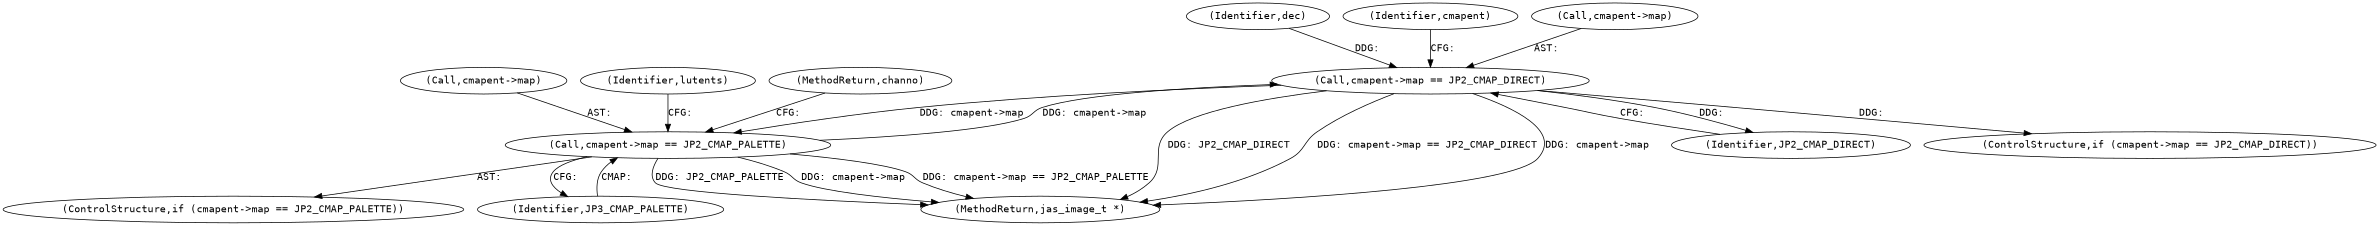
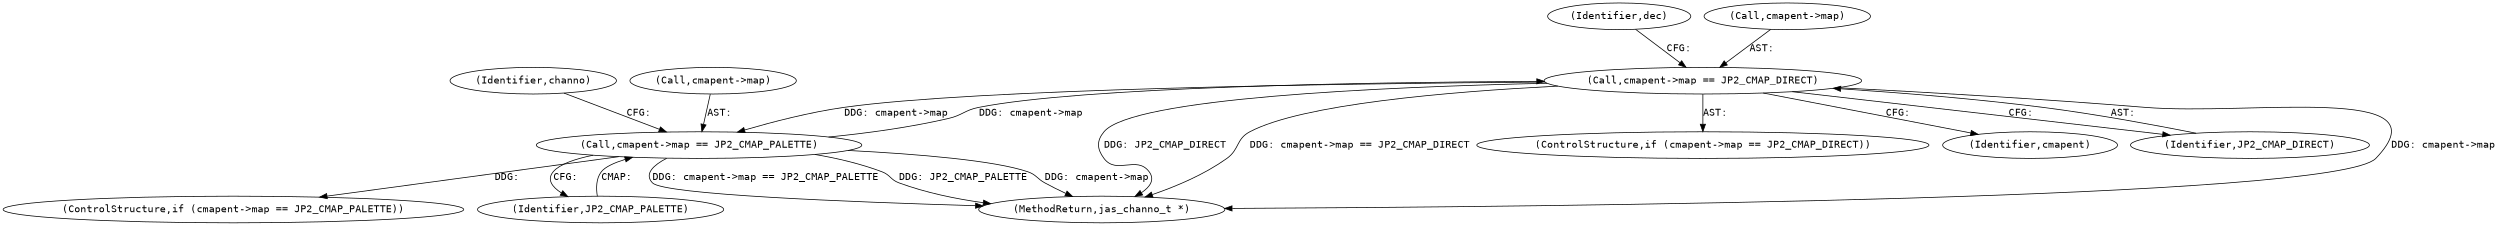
edge "(Identifier,cmapent)" -> "(Call,cmapent->map == JP2_CMAP_DIRECT)": reversed
edge "(Identifier,dec)" -> "(Call,cmapent->map == JP2_CMAP_DIRECT)": label "DDG: " -> "CFG: "
node "(Identifier,lutents)": removed
node "(MethodReturn,channo)": label "(MethodReturn,channo)" -> "(Identifier,channo)"
edge "(Identifier,JP2_CMAP_DIRECT)" -> "(Call,cmapent->map == JP2_CMAP_DIRECT)": label "CFG: " -> "AST: "
edge "(Call,cmapent->map == JP2_CMAP_DIRECT)" -> "(Identifier,JP2_CMAP_DIRECT)": label "DDG: " -> "CFG: "
edge "(Call,cmapent->map == JP2_CMAP_DIRECT)" -> "(ControlStructure,if (cmapent->map == JP2_CMAP_DIRECT))": label "DDG: " -> "AST: "
edge "(Call,cmapent->map == JP2_CMAP_PALETTE)" -> "(ControlStructure,if (cmapent->map == JP2_CMAP_PALETTE))": label "AST: " -> "DDG: "
node "(Identifier,JP3_CMAP_PALETTE)": label "(Identifier,JP3_CMAP_PALETTE)" -> "(Identifier,JP2_CMAP_PALETTE)"
node "(MethodReturn,jas_image_t *)": label "(MethodReturn,jas_image_t *)" -> "(MethodReturn,jas_channo_t *)"
